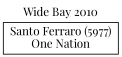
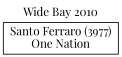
node "Santo Ferraro (5977) One Nation": label "Santo Ferraro (5977) One Nation" -> "Santo Ferraro (3977) One Nation"
